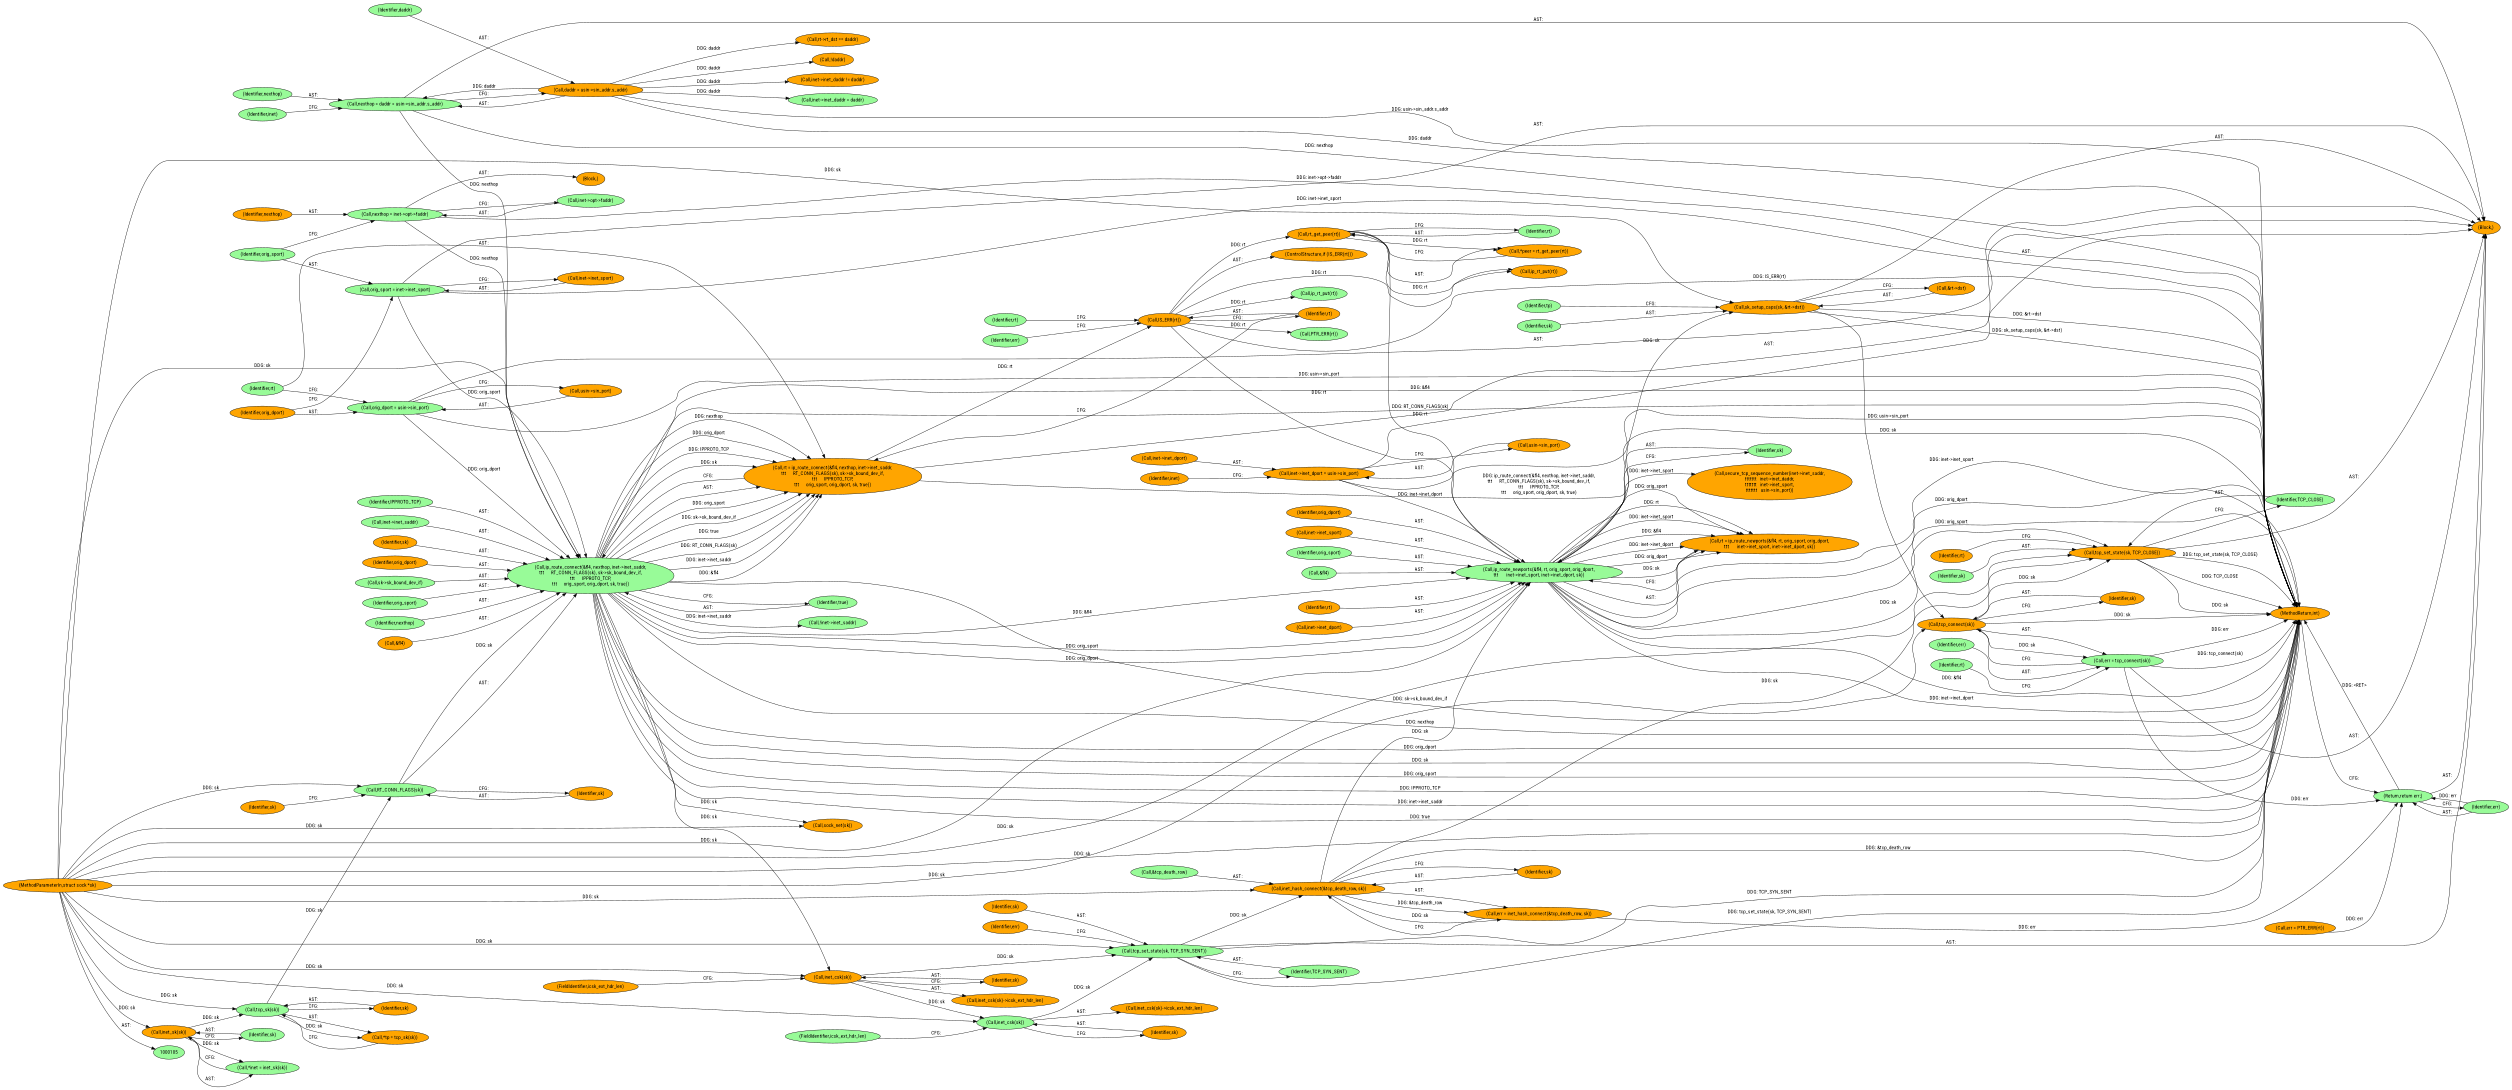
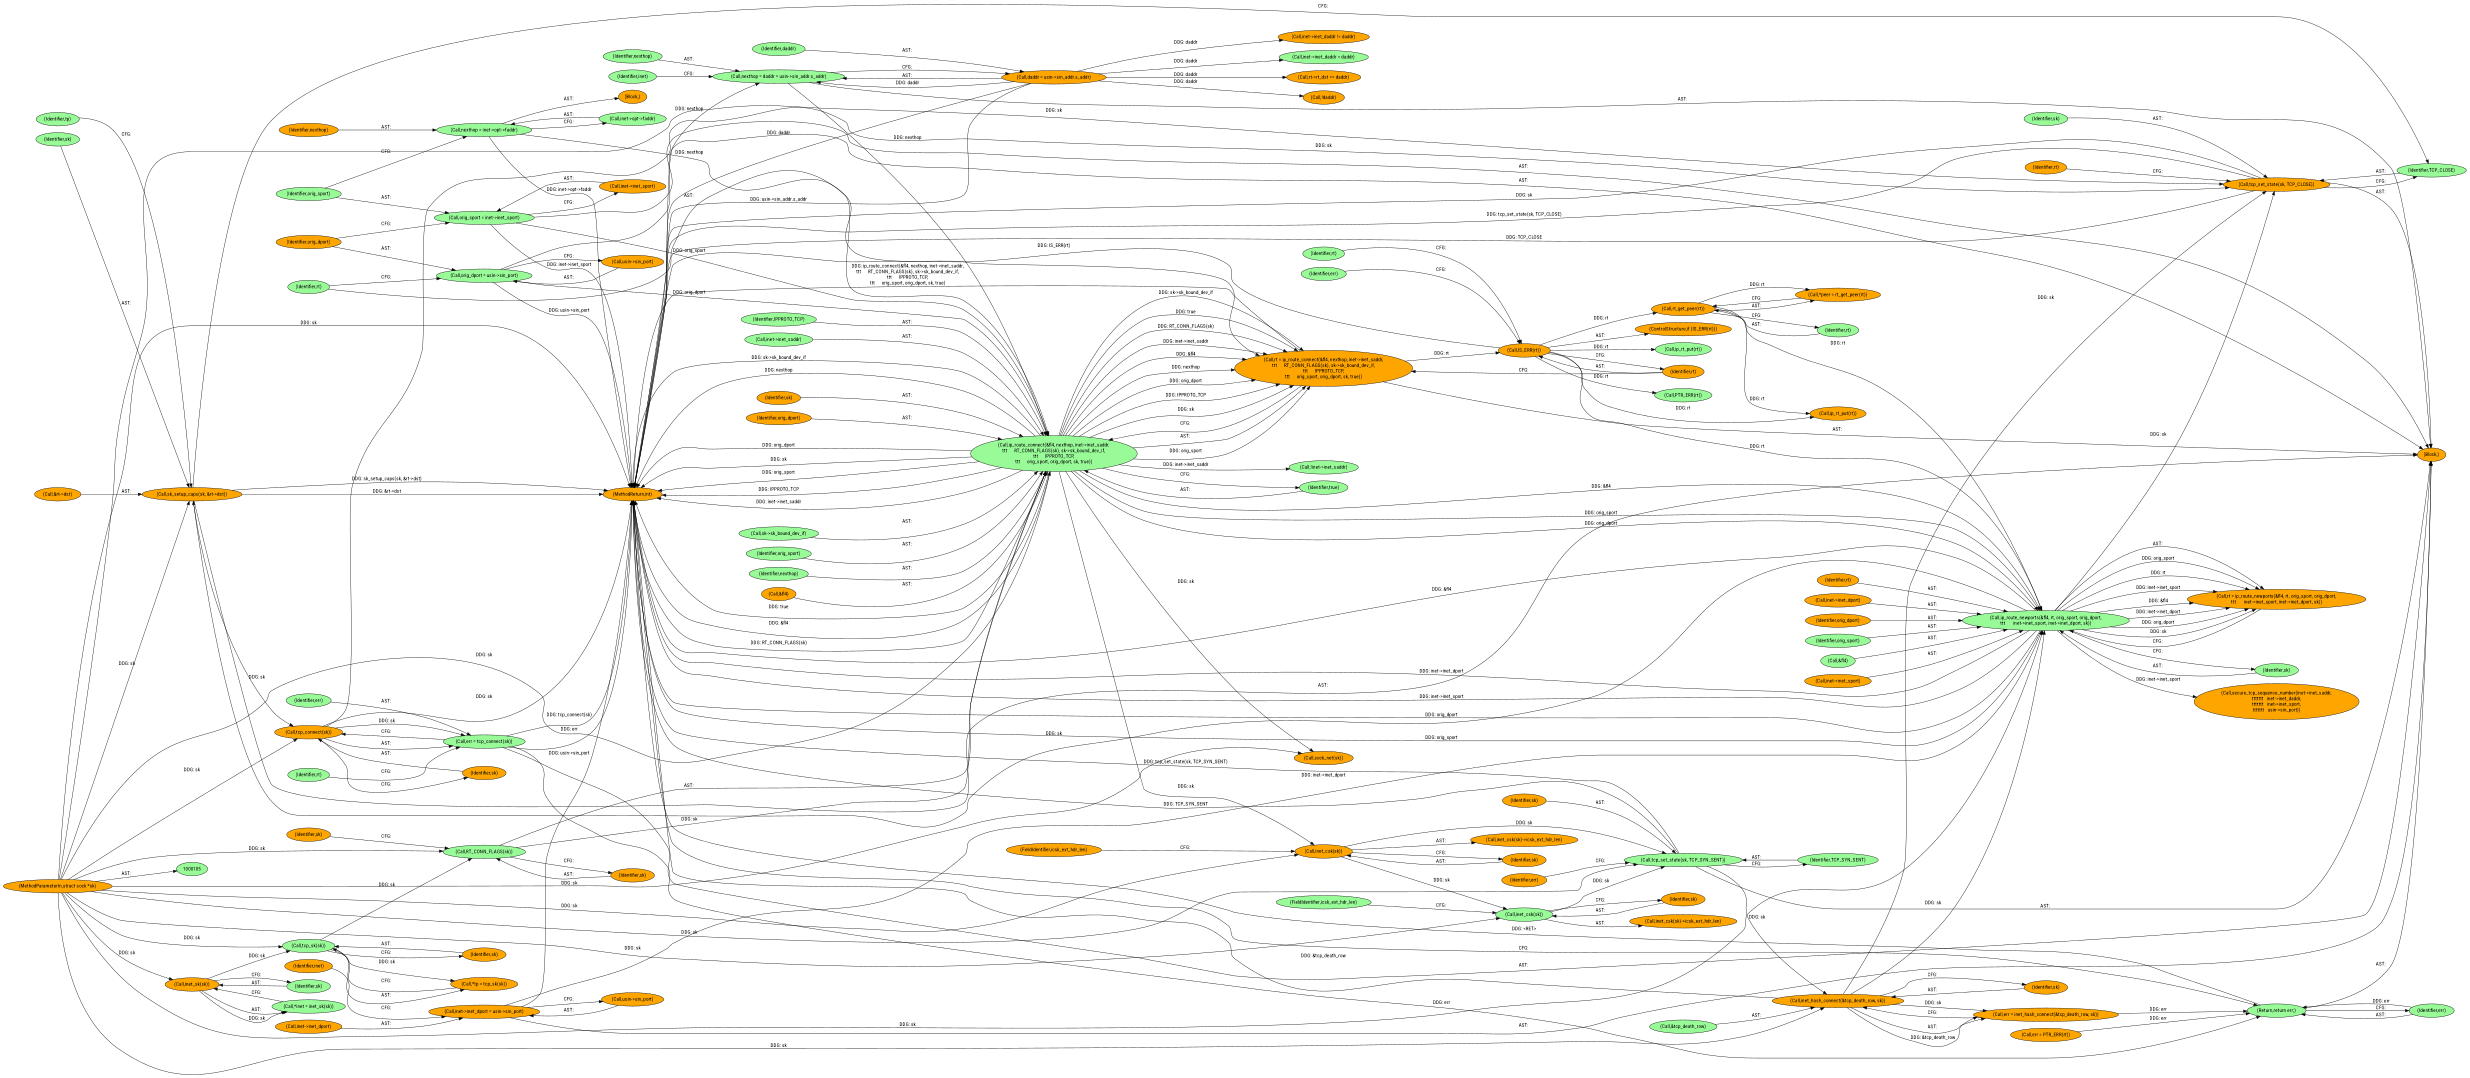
edge "(Call,nexthop = daddr = usin->sin_addr.s_addr)" -> "(MethodReturn,int)": reversed
edge "(Call,sk_setup_caps(sk, &rt->dst))" -> "(Call,&rt->dst)": now "(Call,sk_setup_caps(sk, &rt->dst))" -> "(Identifier,TCP_CLOSE)"
